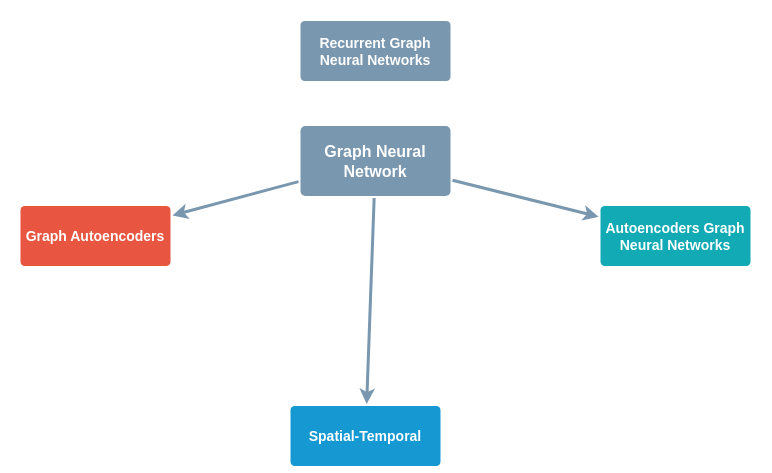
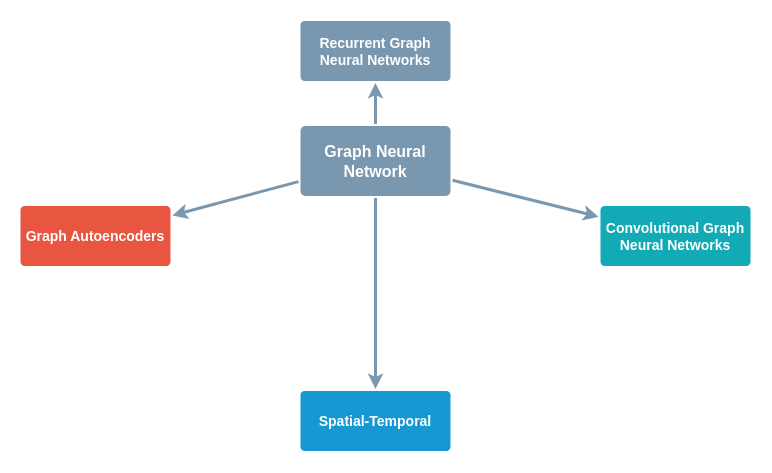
edge "Graph Neural Network" -> "Recurrent Graph Neural Networks": added
node "Autoencoders Graph Neural Networks": label "Autoencoders Graph Neural Networks" -> "Convolutional Graph Neural Networks"
node "Spatial-Temporal": moved (366, 436) -> (376, 421)
